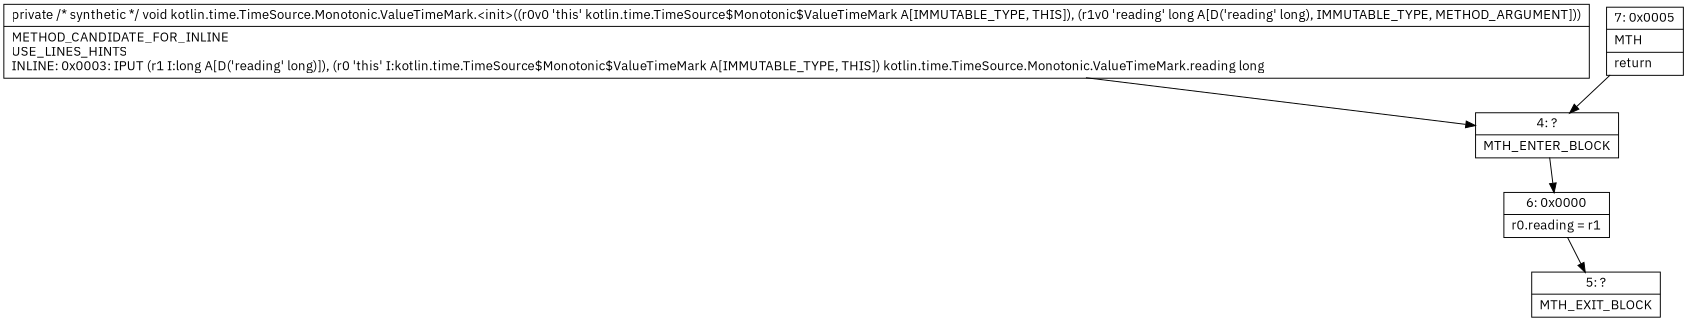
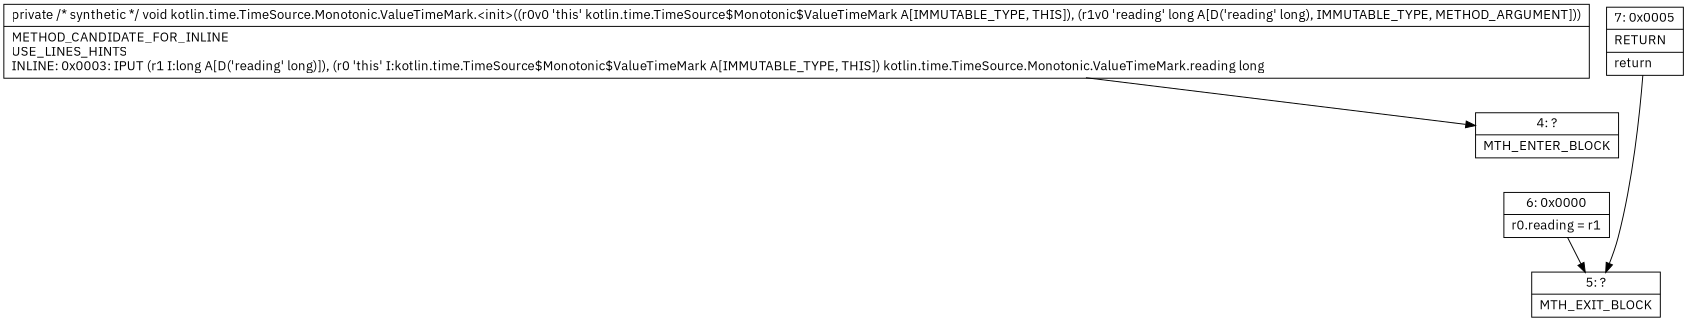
node "7: 0x0005": text "MTH" -> "RETURN"
edge "7: 0x0005" -> "4: ?": now "7: 0x0005" -> "5: ?"
edge "4: ?" -> "6: 0x0000": removed
